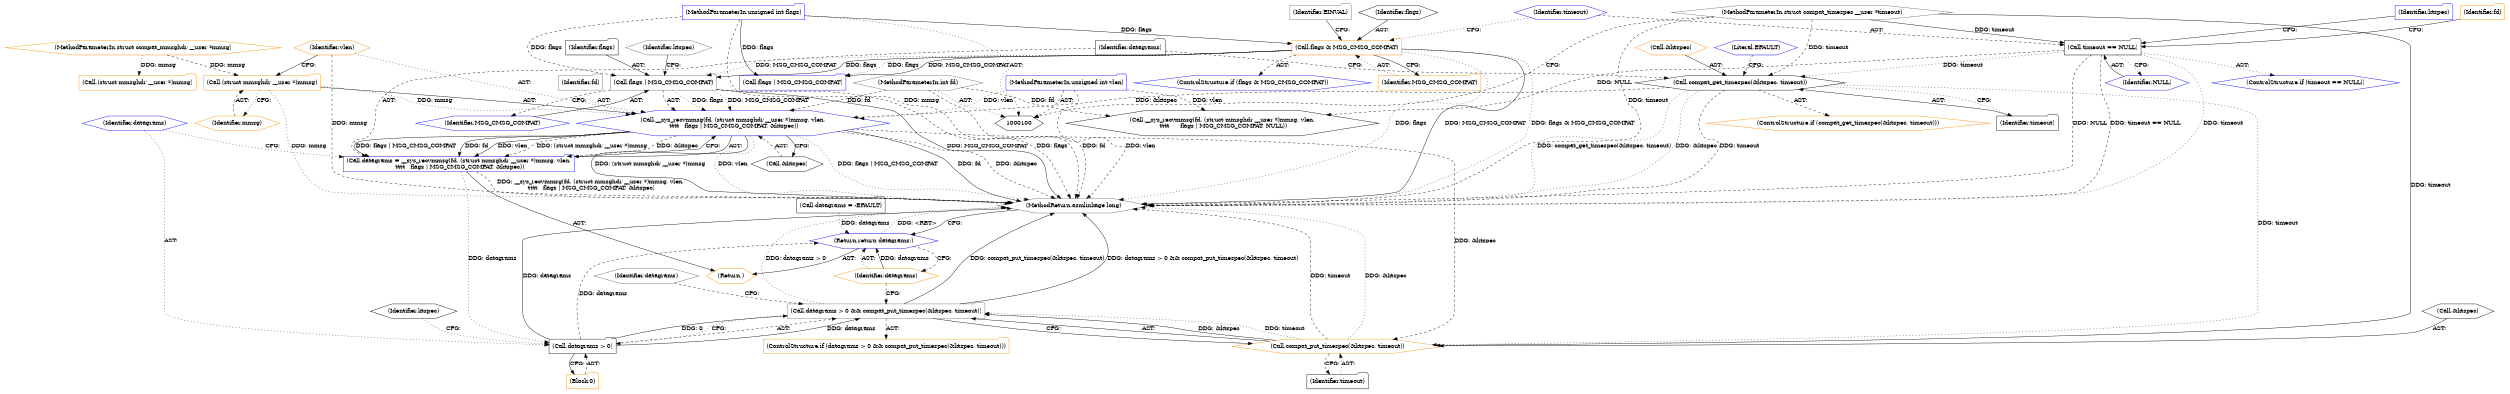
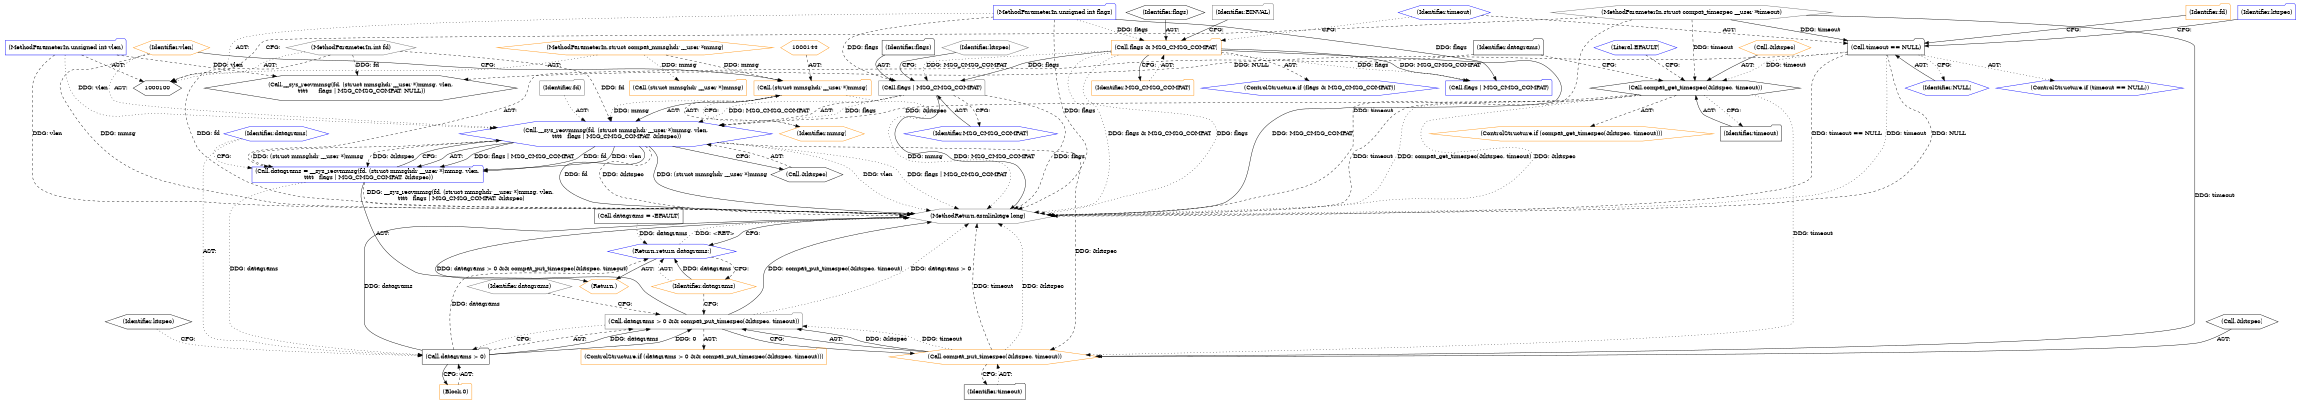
edge "(MethodParameterIn,unsigned int flags)" -> "(Call,flags & MSG_CMSG_COMPAT)": style solid -> dotted
node "1000144": added
edge "(MethodParameterIn,struct compat_mmsghdr __user *mmsg)" -> "1000100": added, label "AST:"
edge "(MethodParameterIn,unsigned int flags)" -> "(MethodReturn,asmlinkage long)": label "DDG: mmsg" -> "DDG: flags"
